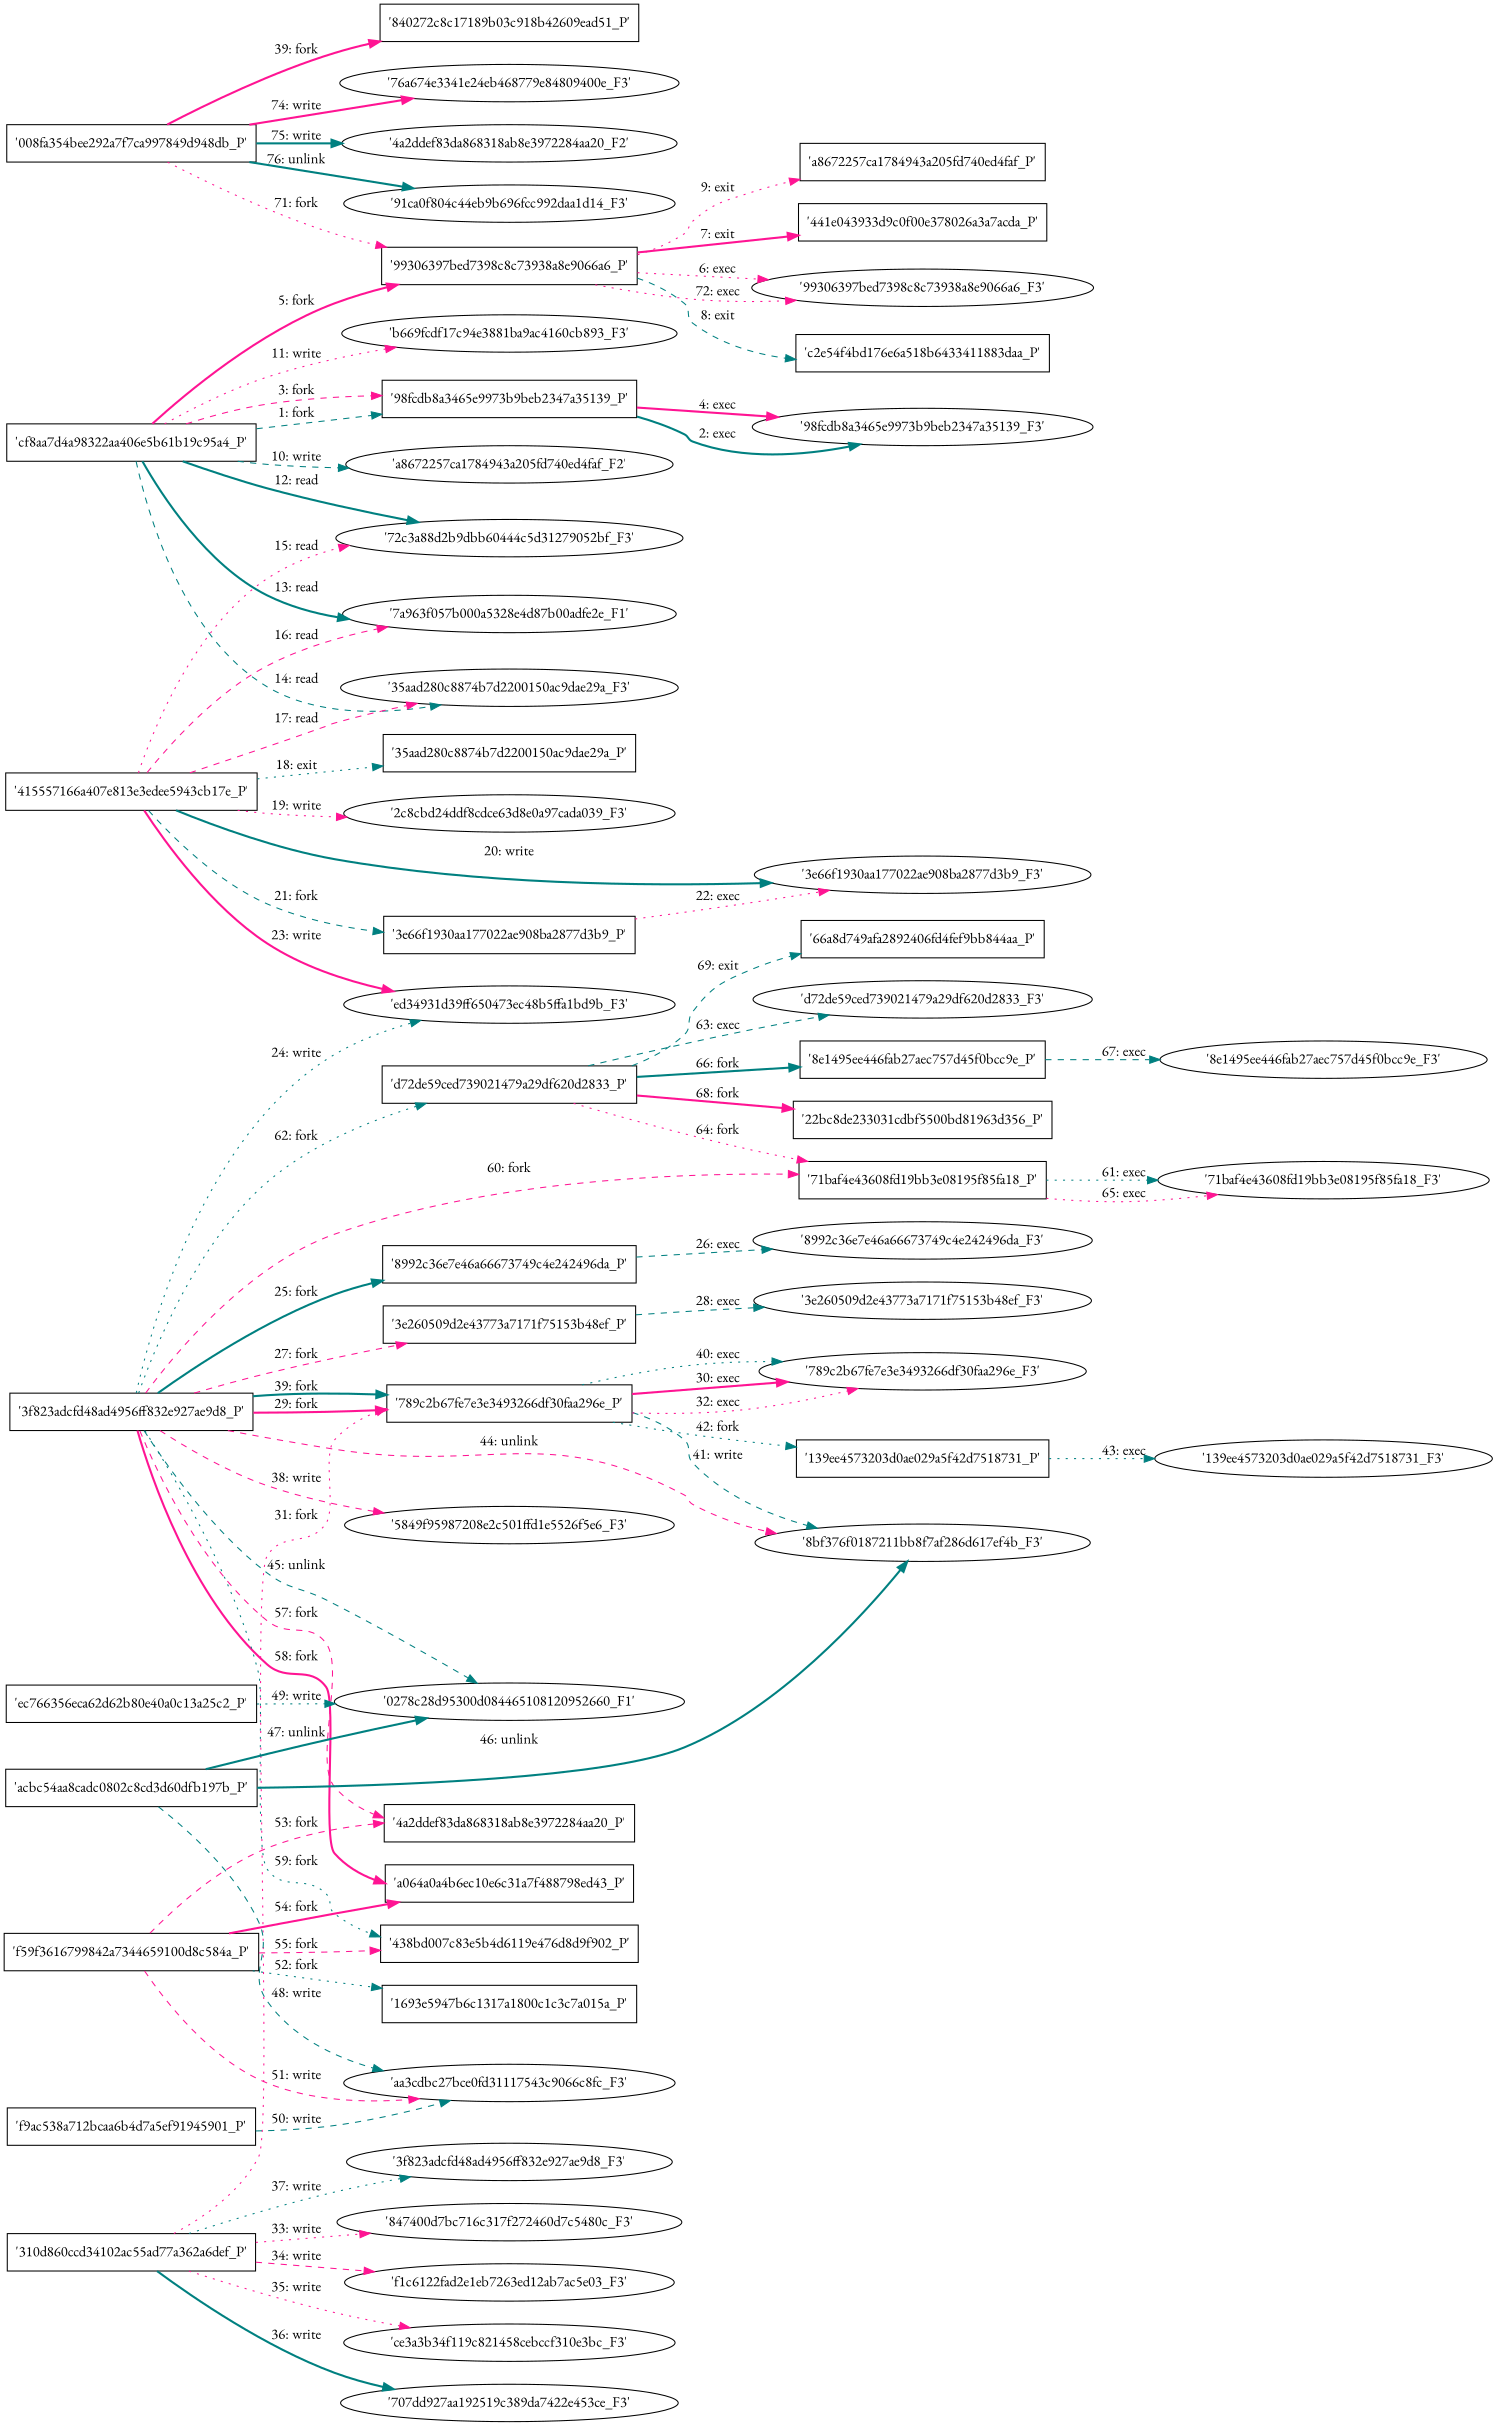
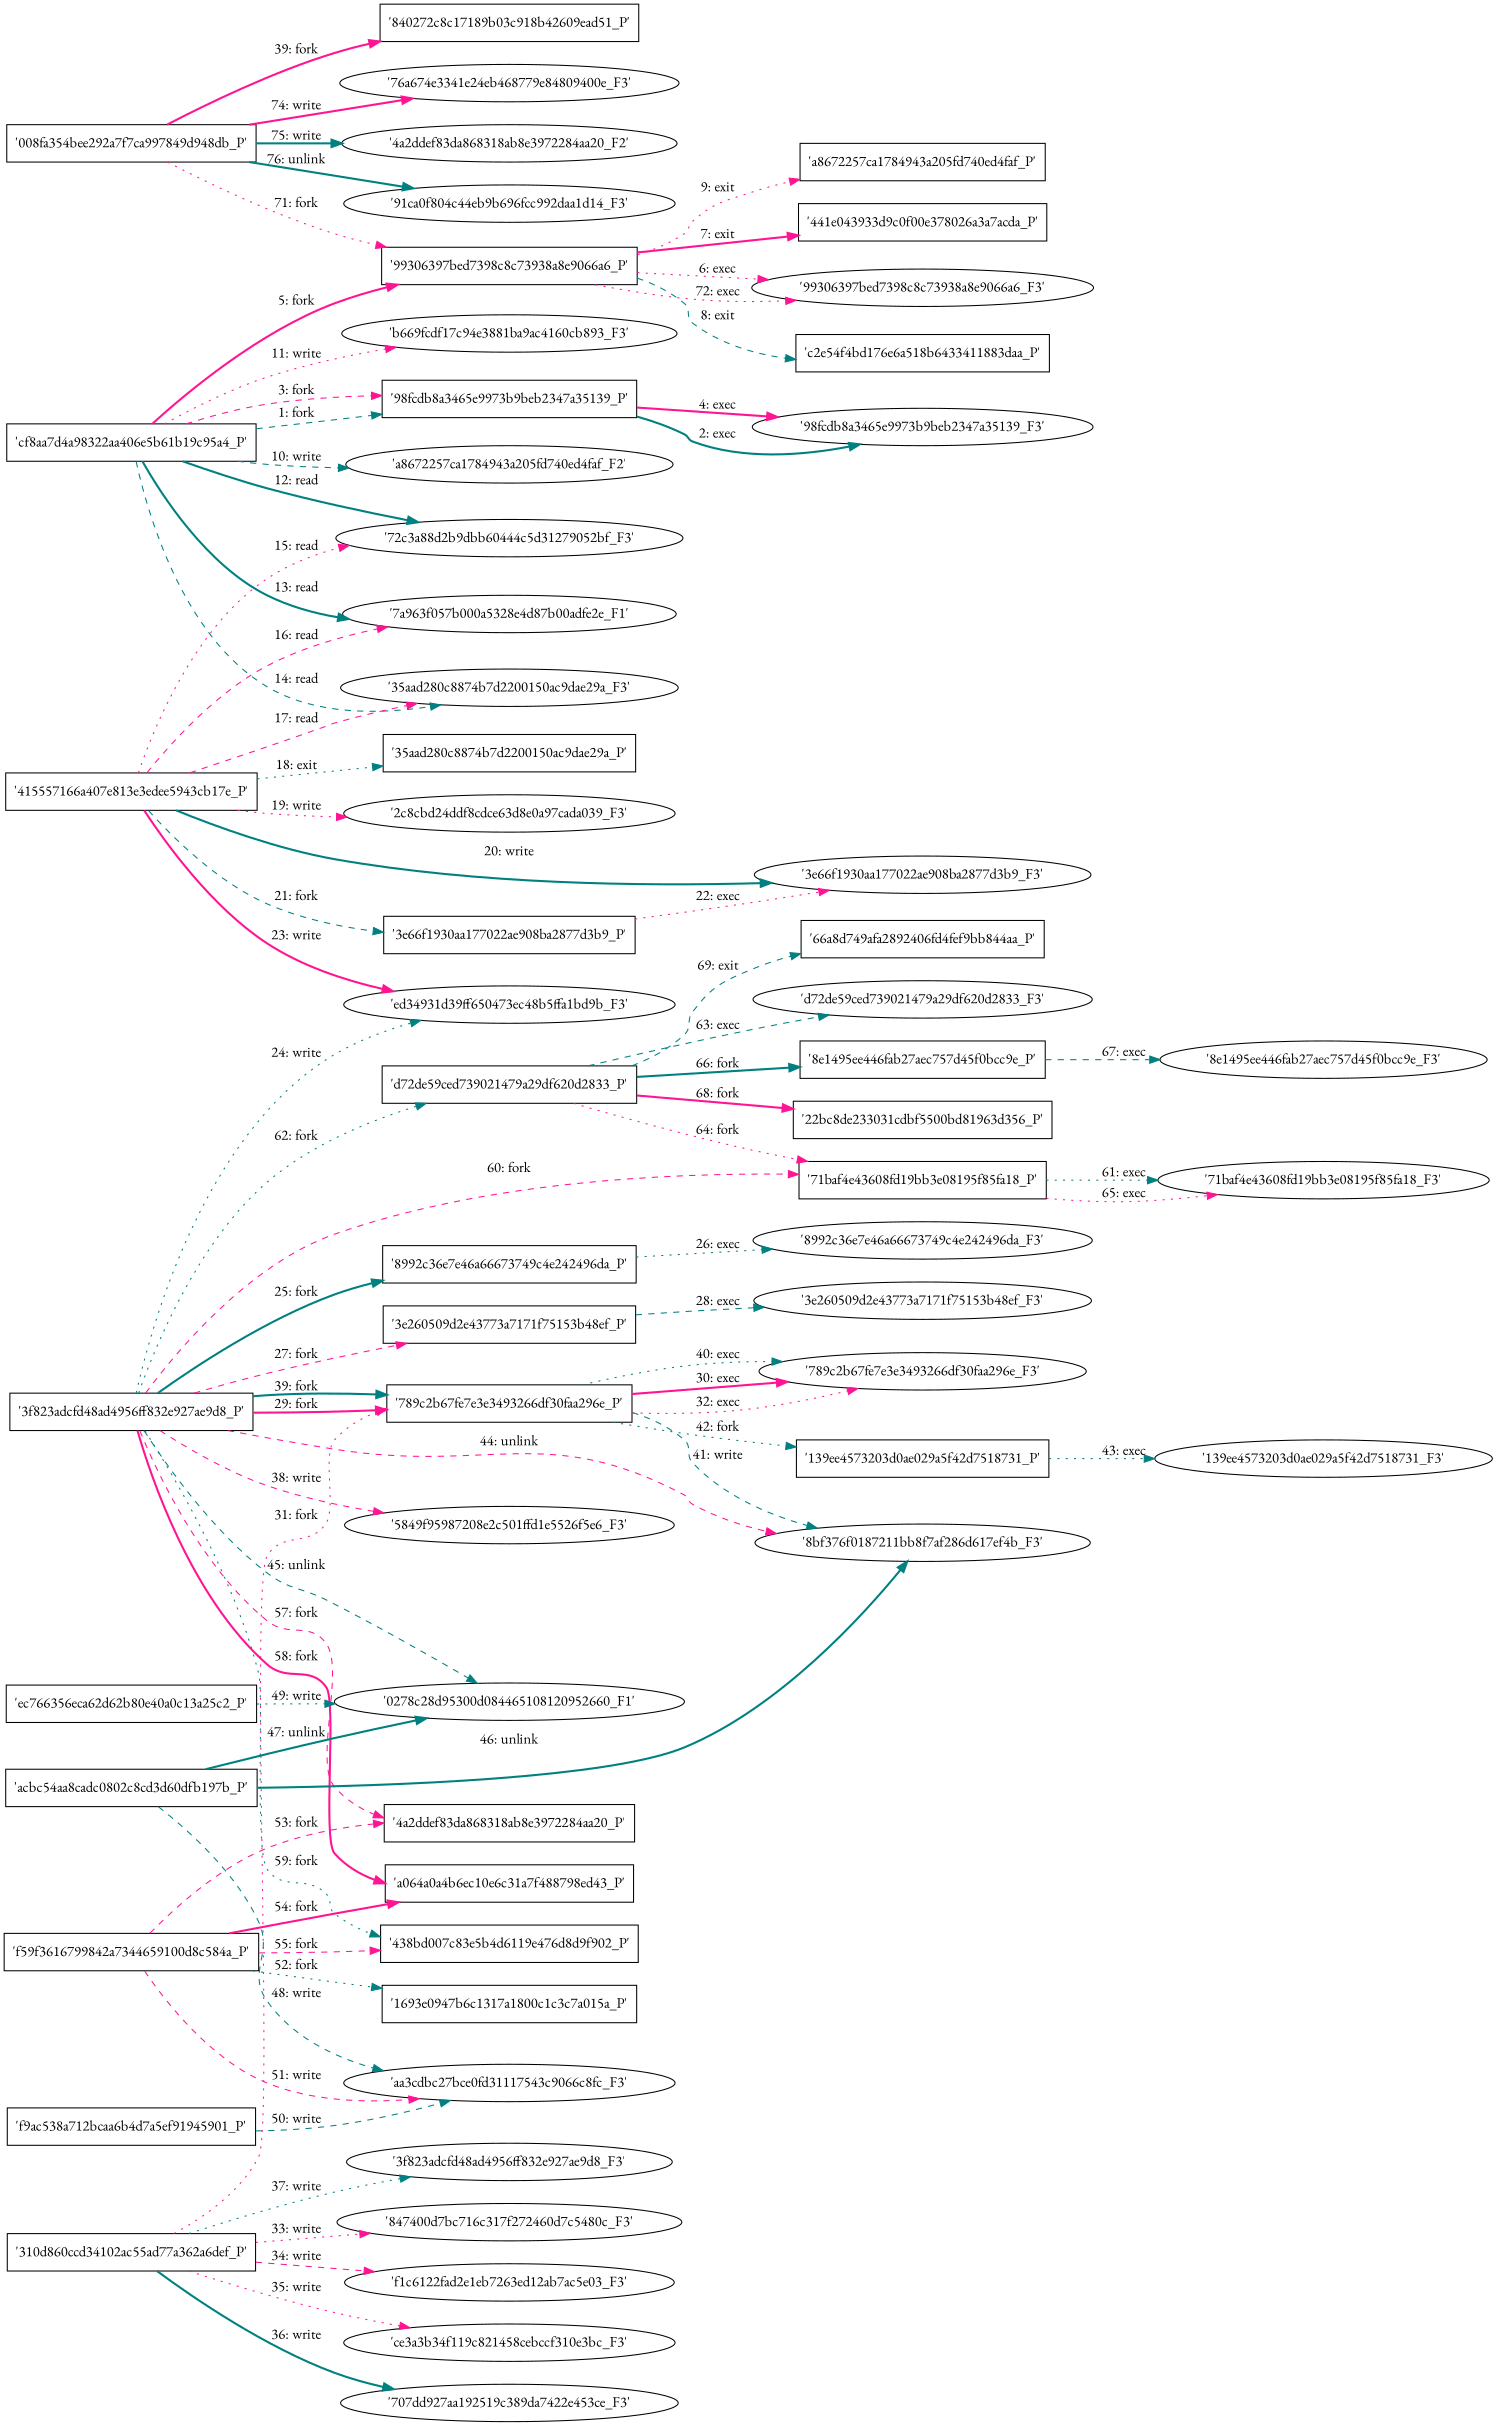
edge "'8992c36e7e46a66673749c4e242496da_P'" -> "'8992c36e7e46a66673749c4e242496da_F3'": style dashed -> dotted
node "'1693e5947b6c1317a1800c1c3c7a015a_P'": label "'1693e5947b6c1317a1800c1c3c7a015a_P'" -> "'1693e0947b6c1317a1800c1c3c7a015a_P'"
